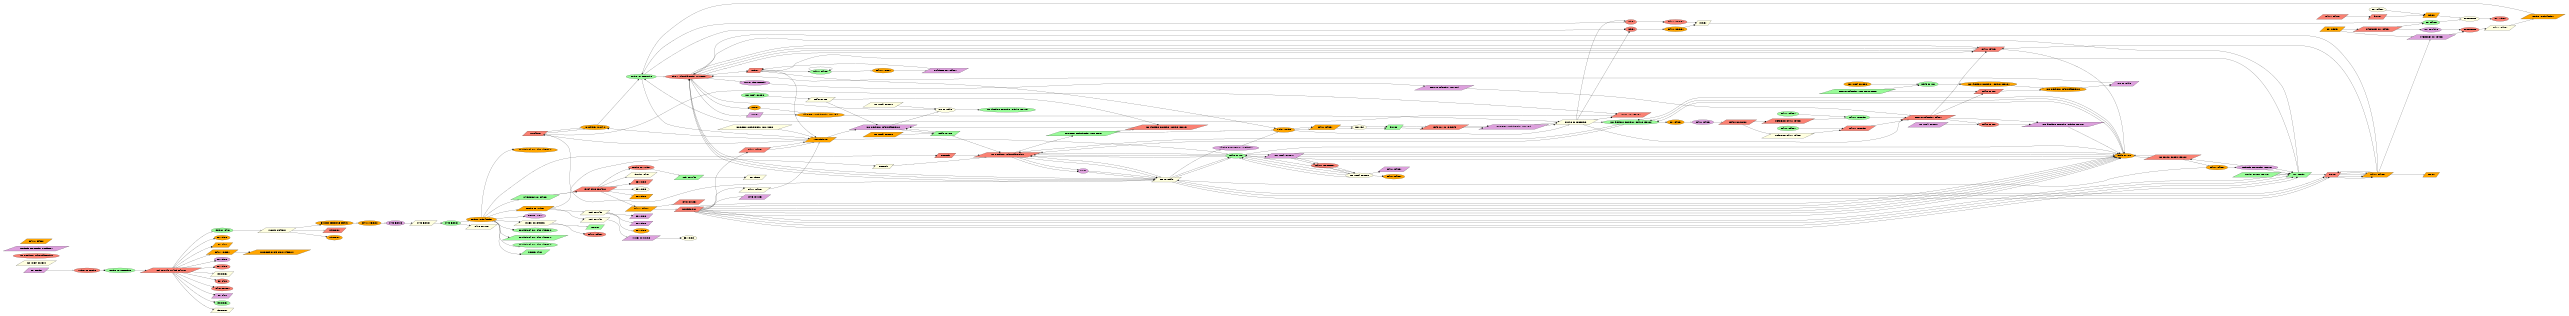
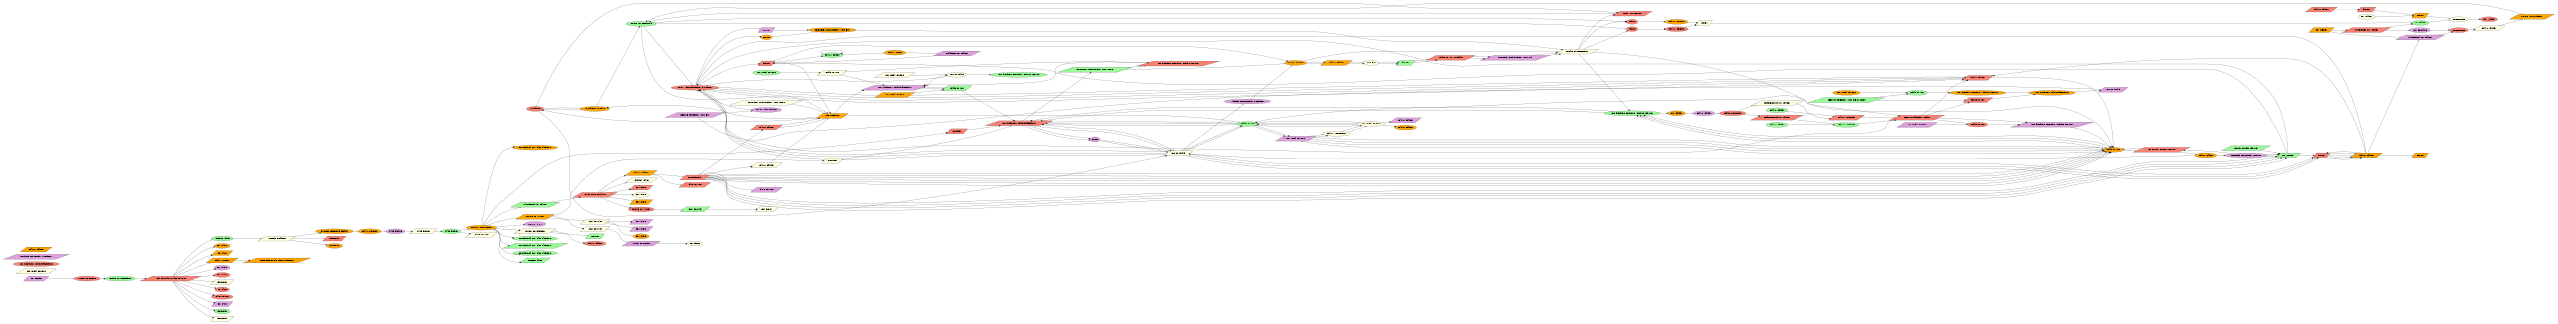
edge "Scorer _deprecated_" -> "Feature Selection Loop End": reversed
node "Table Transposer": shape parallelogram -> ellipse
node "Normalizer": shape parallelogram -> ellipse
node "Column Aggregator": fillcolor salmon -> lightyellow
